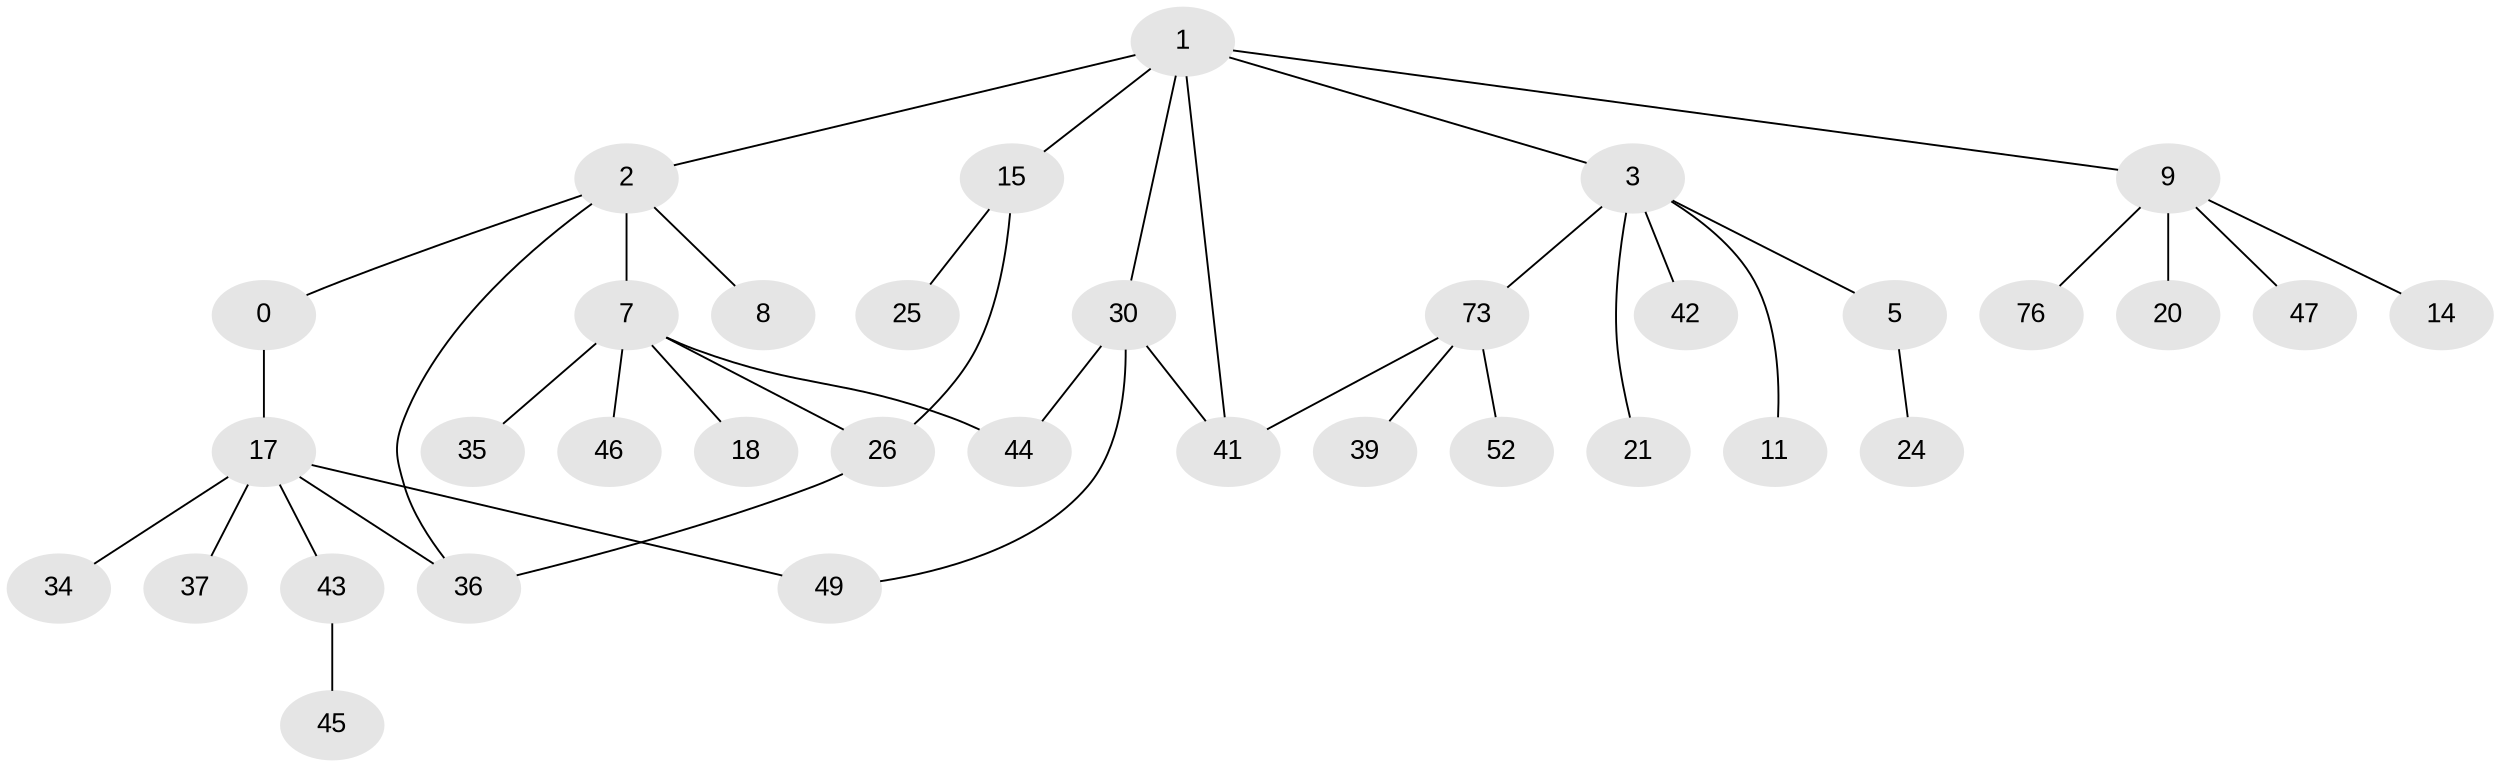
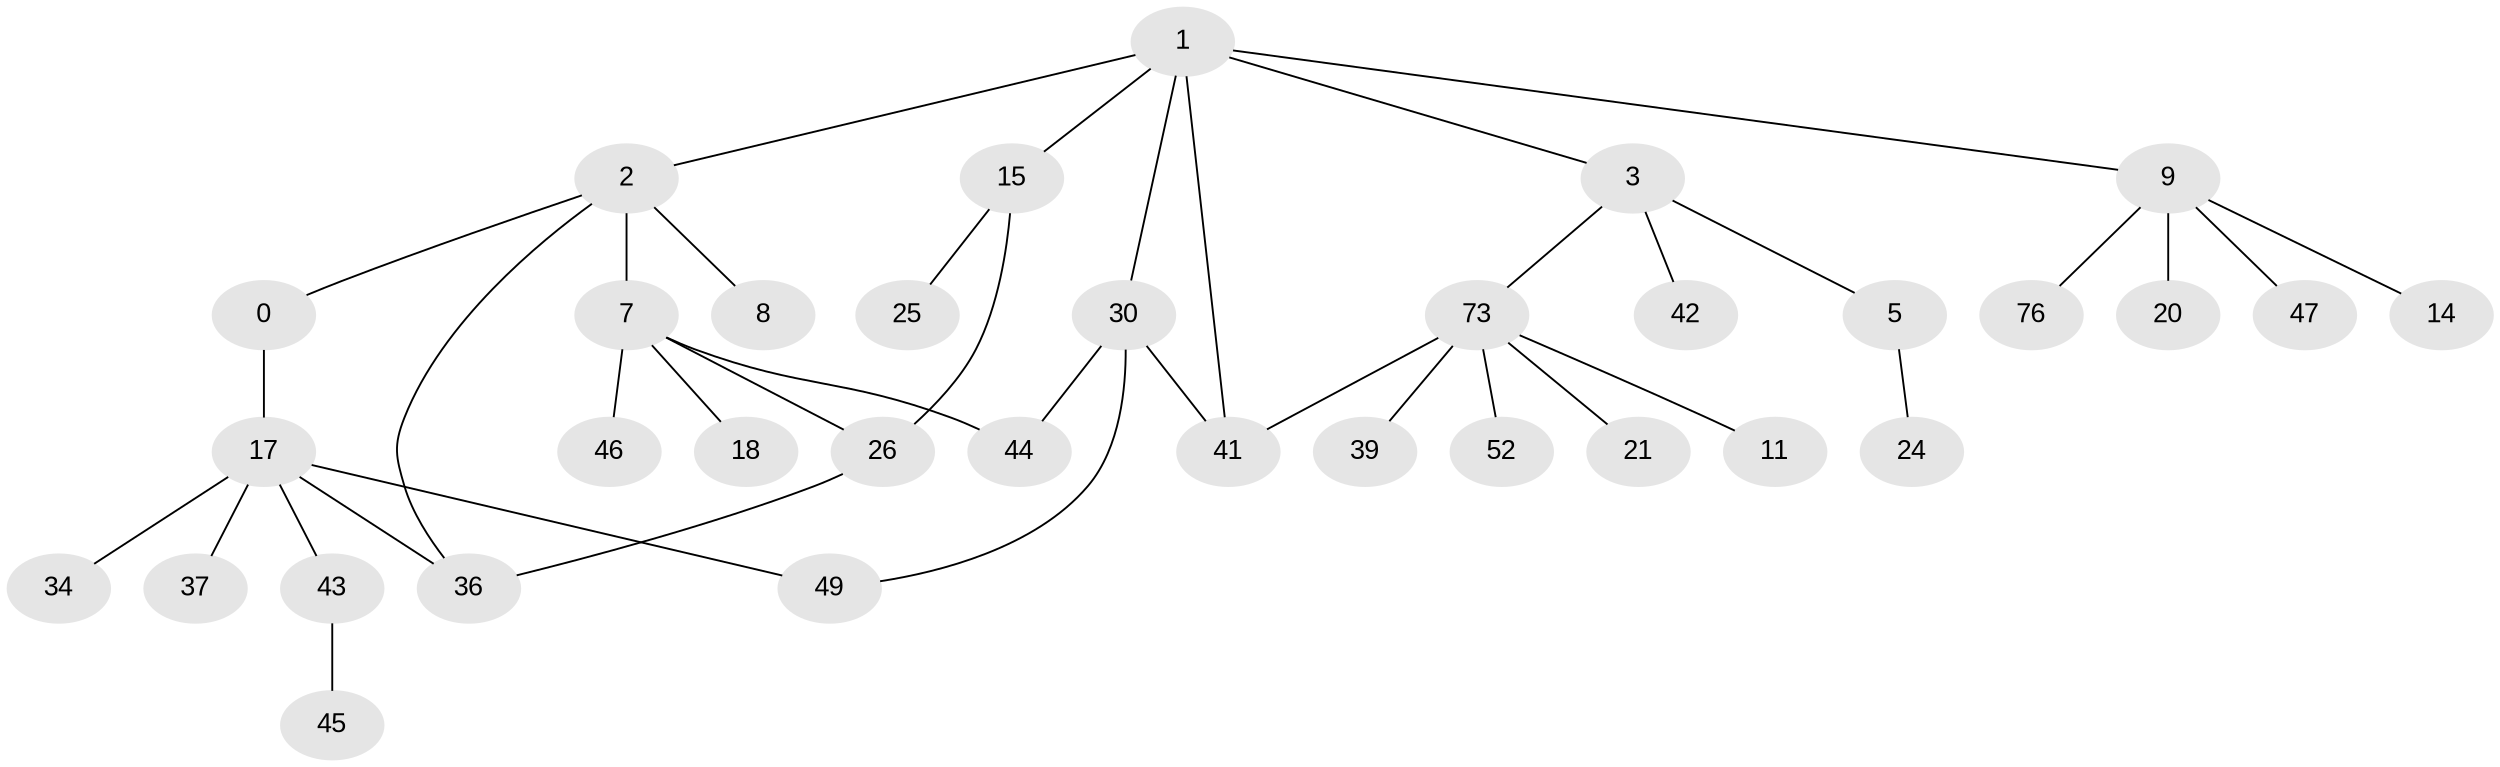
edge "3" -- "11": now "73" -- "11"
edge "3" -- "21": now "73" -- "21"
node "35": removed
